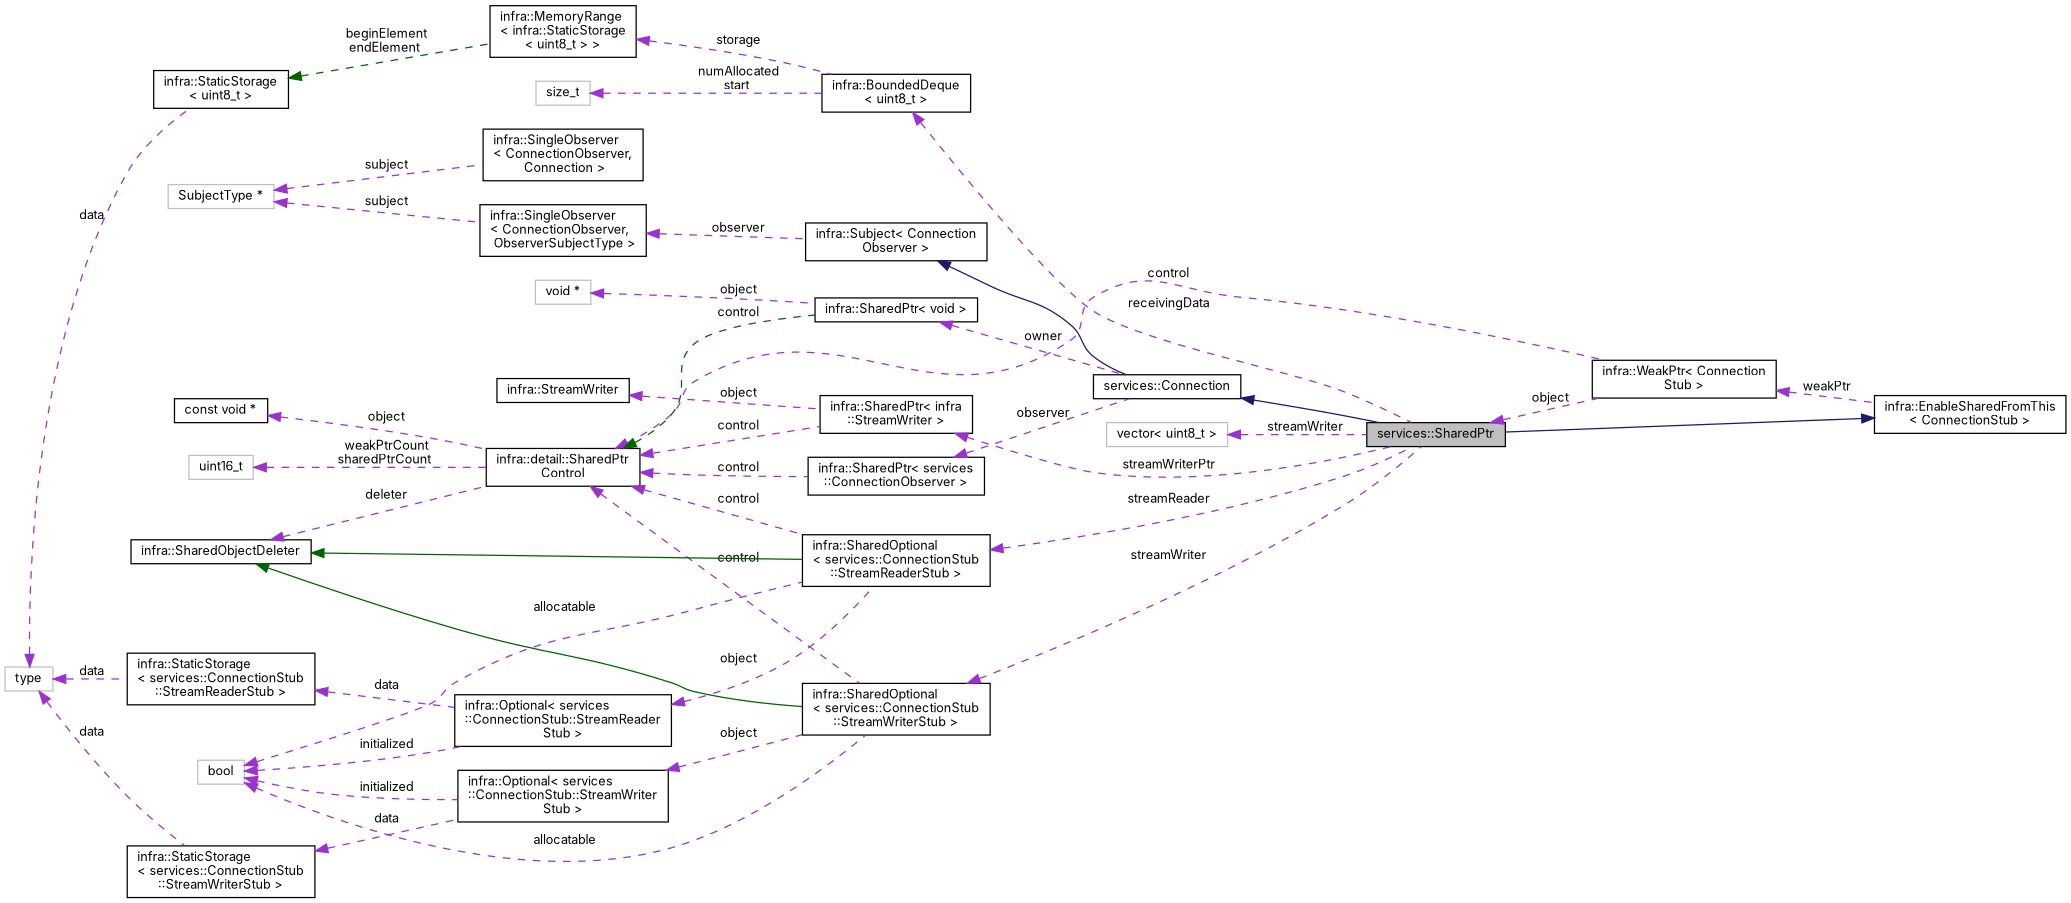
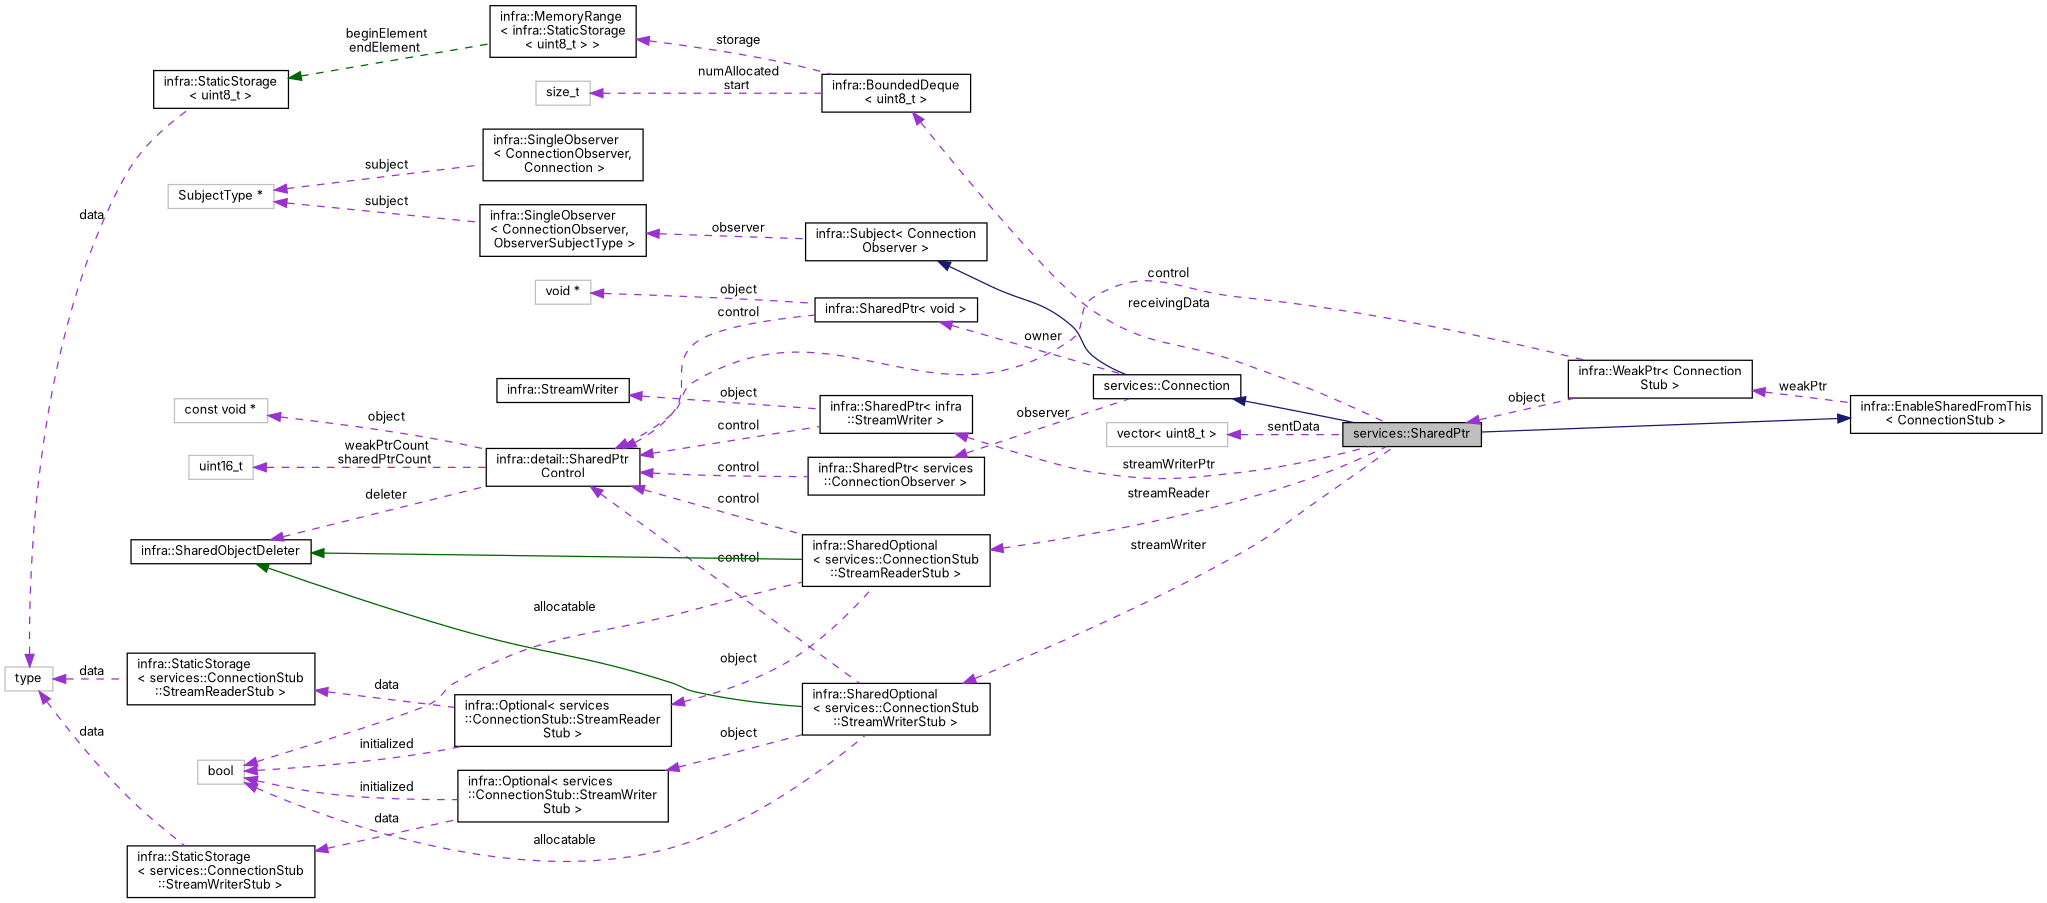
edge "infra::SharedPtr< void >" -> "infra::detail::SharedPtr Control": color darkgreen -> darkorchid3
node "const void *": color black -> grey75
edge "services::SharedPtr" -> "vector< uint8_t >": label " streamWriter" -> " sentData"
